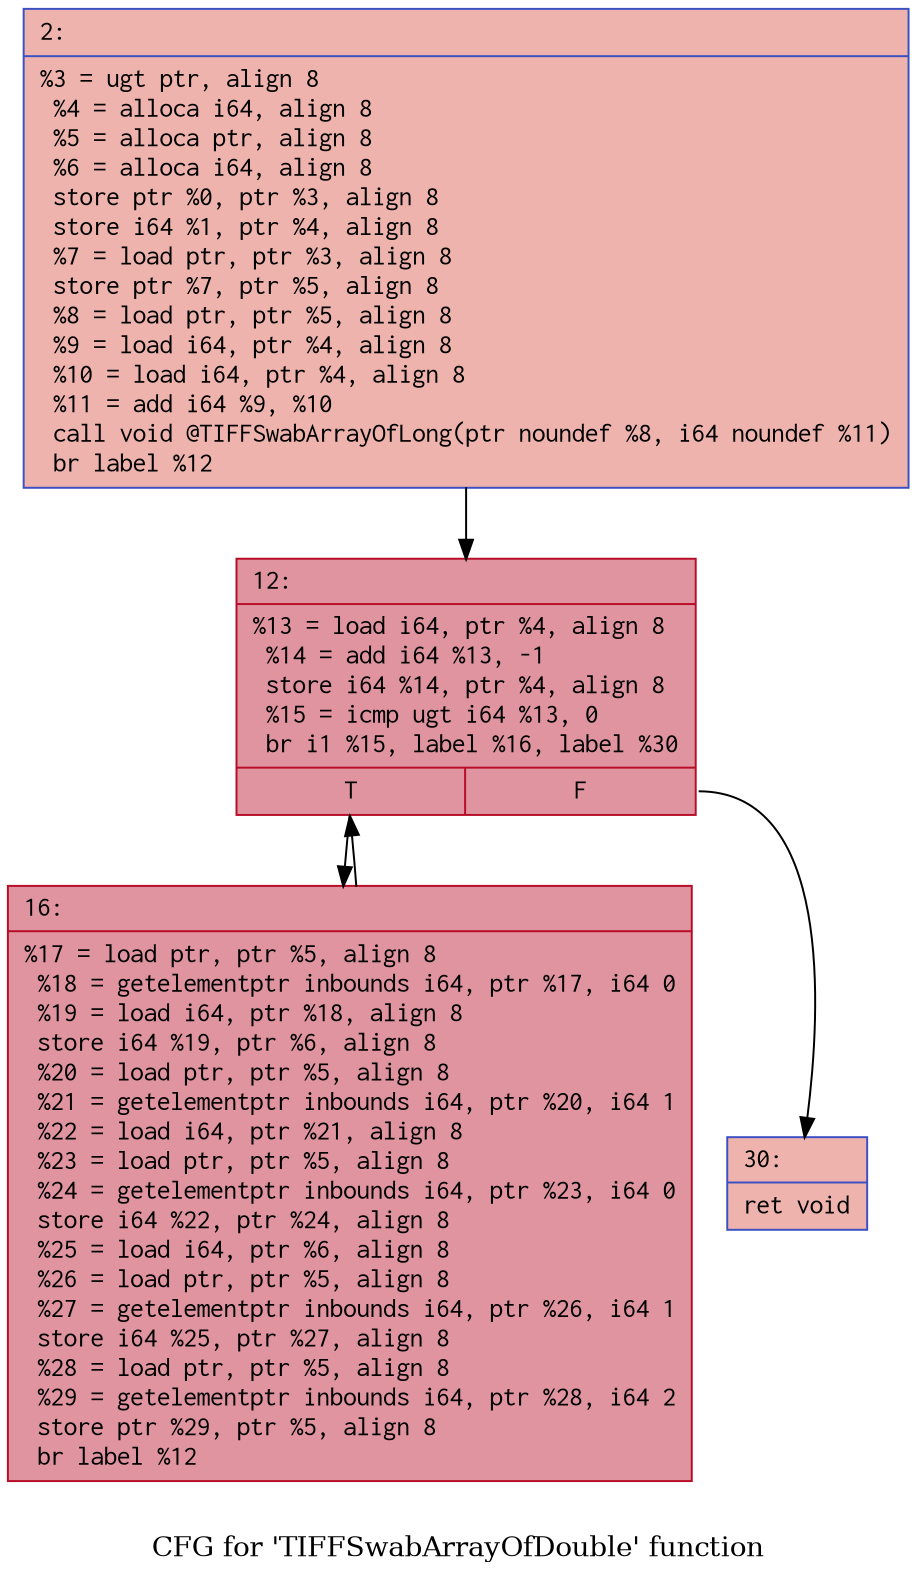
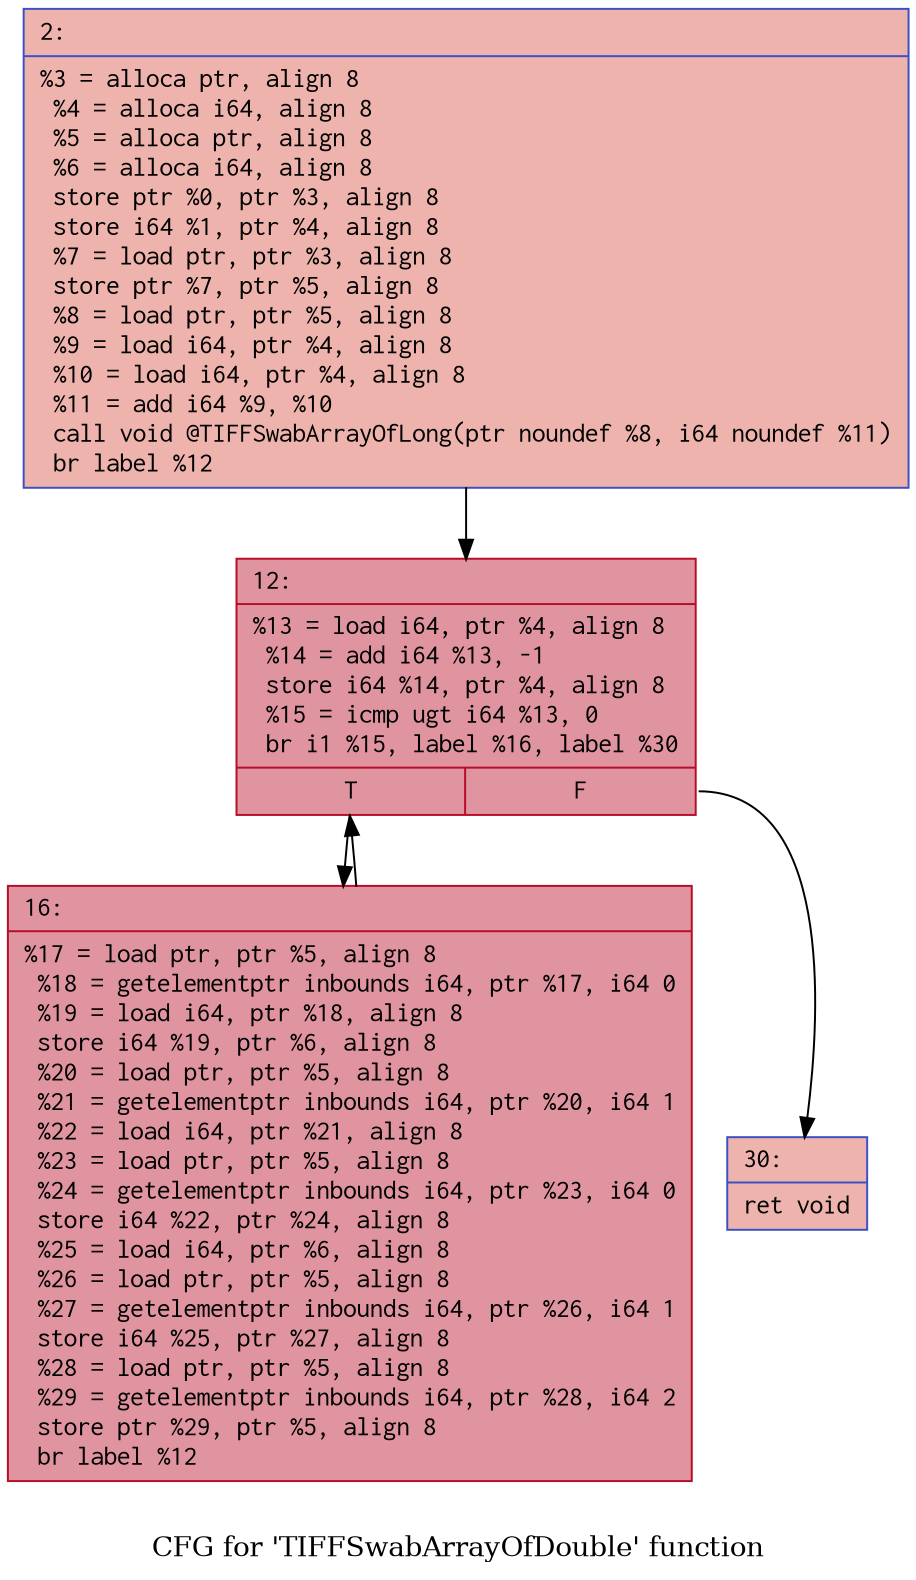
node "2:": text "%3 = ugt ptr, align 8" -> "%3 = alloca ptr, align 8"
